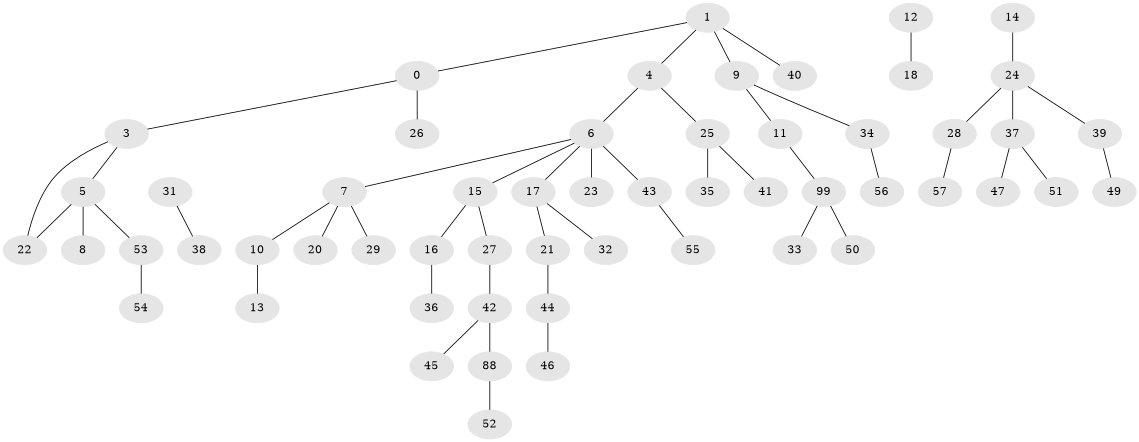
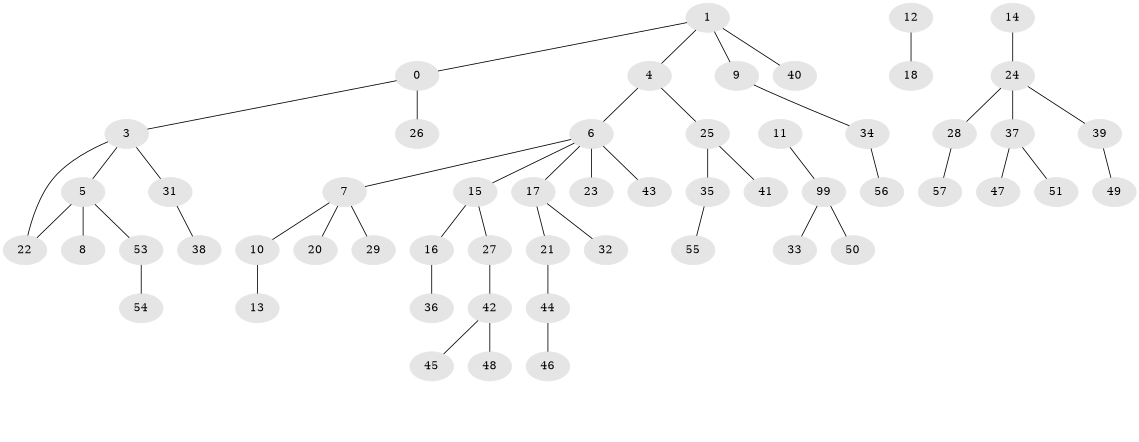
edge "9" -- "11": removed
edge "3" -- "31": added
edge "43" -- "55": now "35" -- "55"
node "88": label "88" -> "48"
node "52": removed
